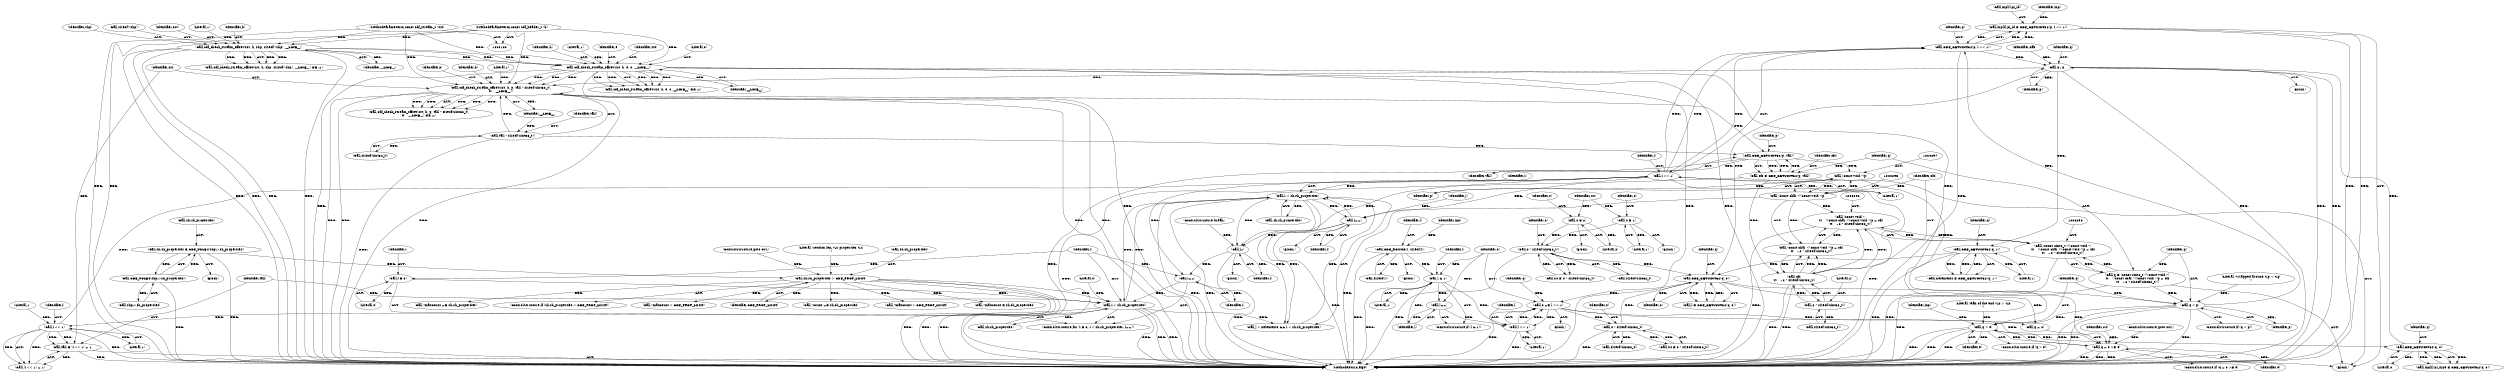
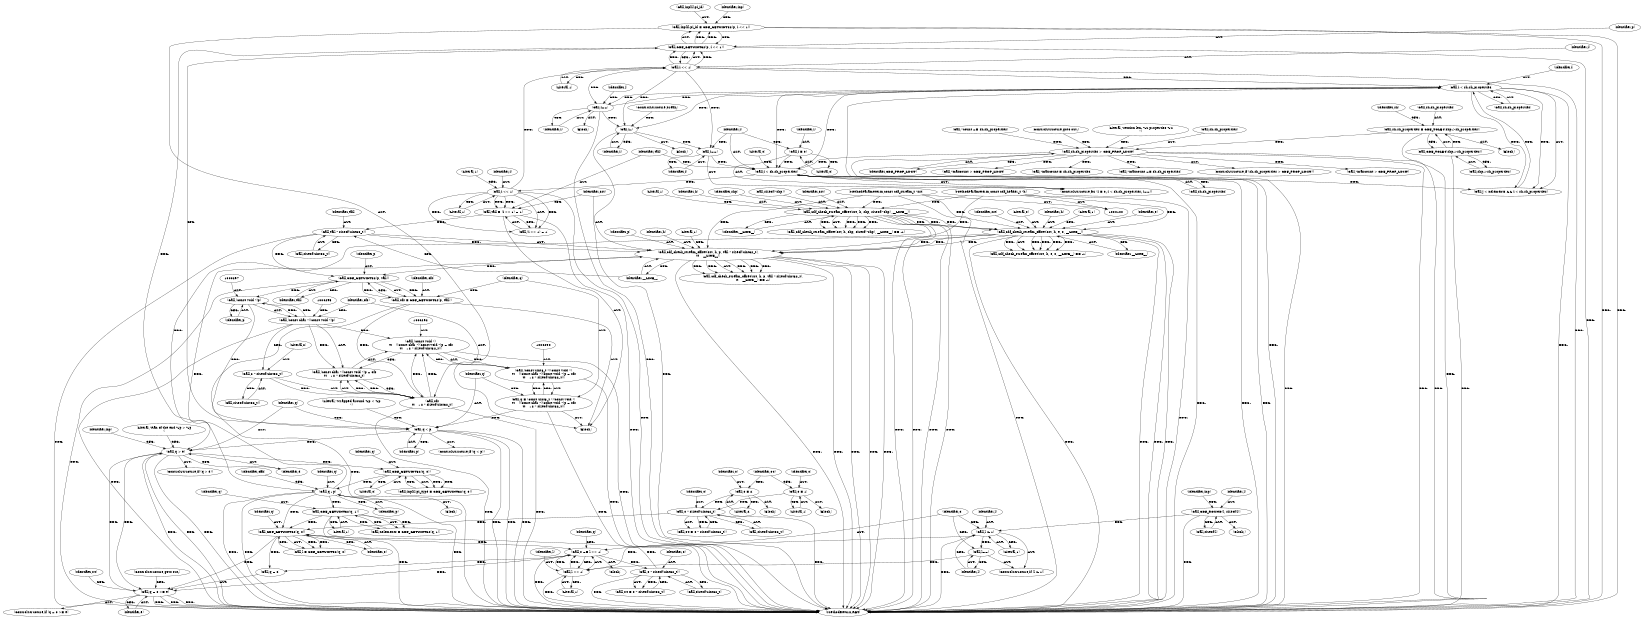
node "(Identifier,sh)": added
edge "1000295" -> "(Call,(const char *)(const void *)p)": label "AST: " -> "CFG: "
edge "(Call,tail = (i << 1) + 1)" -> "(Call,tail * sizeof(uint33_t))": added, label "DDG:"
edge "(Call,sh.sh_properties > CDF_PROP_LIMIT)" -> "(Call,*count += sh.sh_properties)": reversed
edge "(Call,ofs tt    - 2 * sizeof(uint32_t))" -> "(Call,2 * sizeof(uint32_t))": now "(Call,(const char *)(const void *)p)" -> "(Call,2 * sizeof(uint32_t))"
edge "(Call,CDF_GETUINT32(q, o))" -> "(Call,q + o)": label "CFG: " -> "DDG: "
